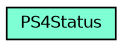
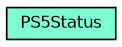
node "PS4Status": label "PS4Status" -> "PS5Status"
